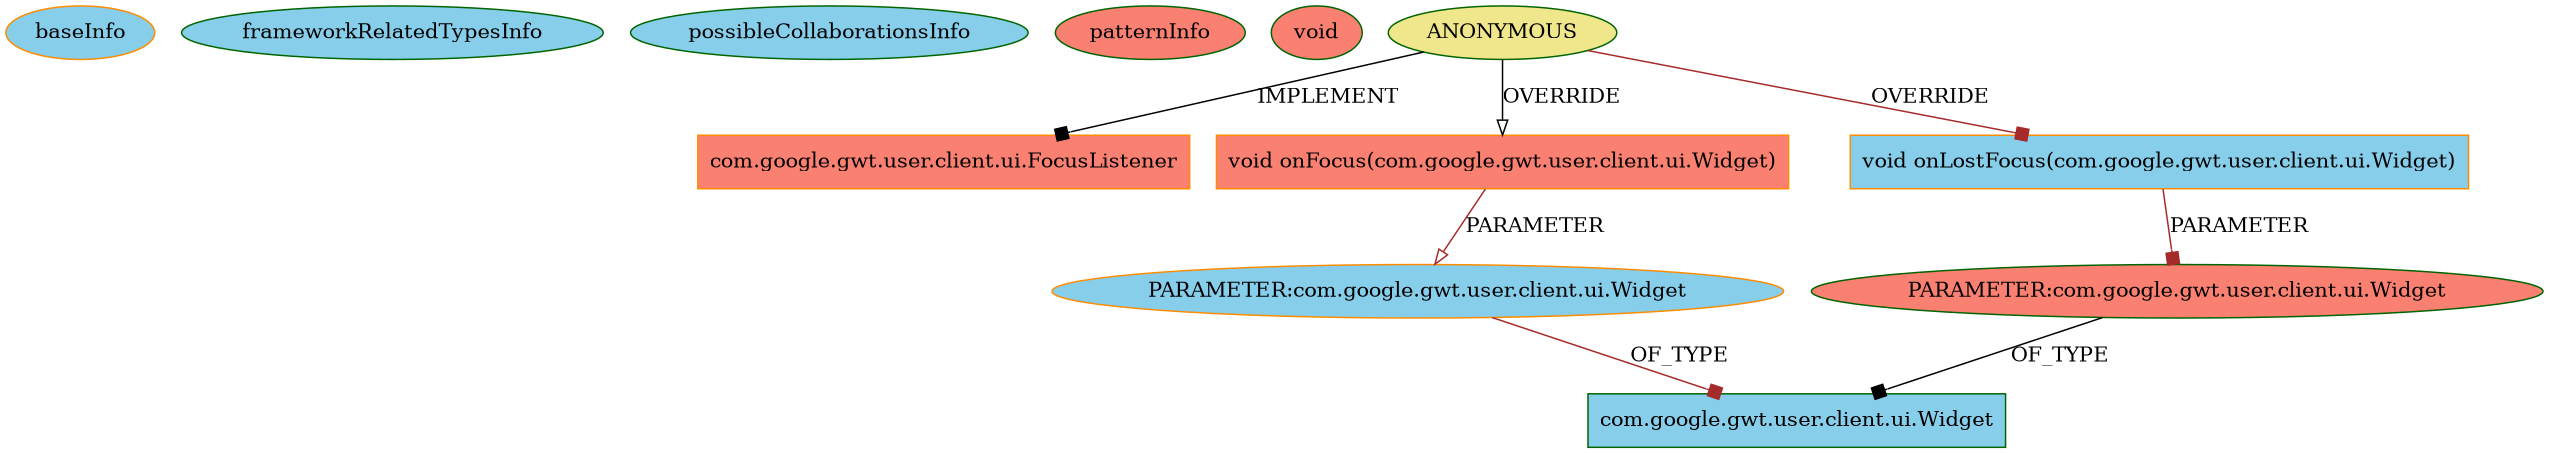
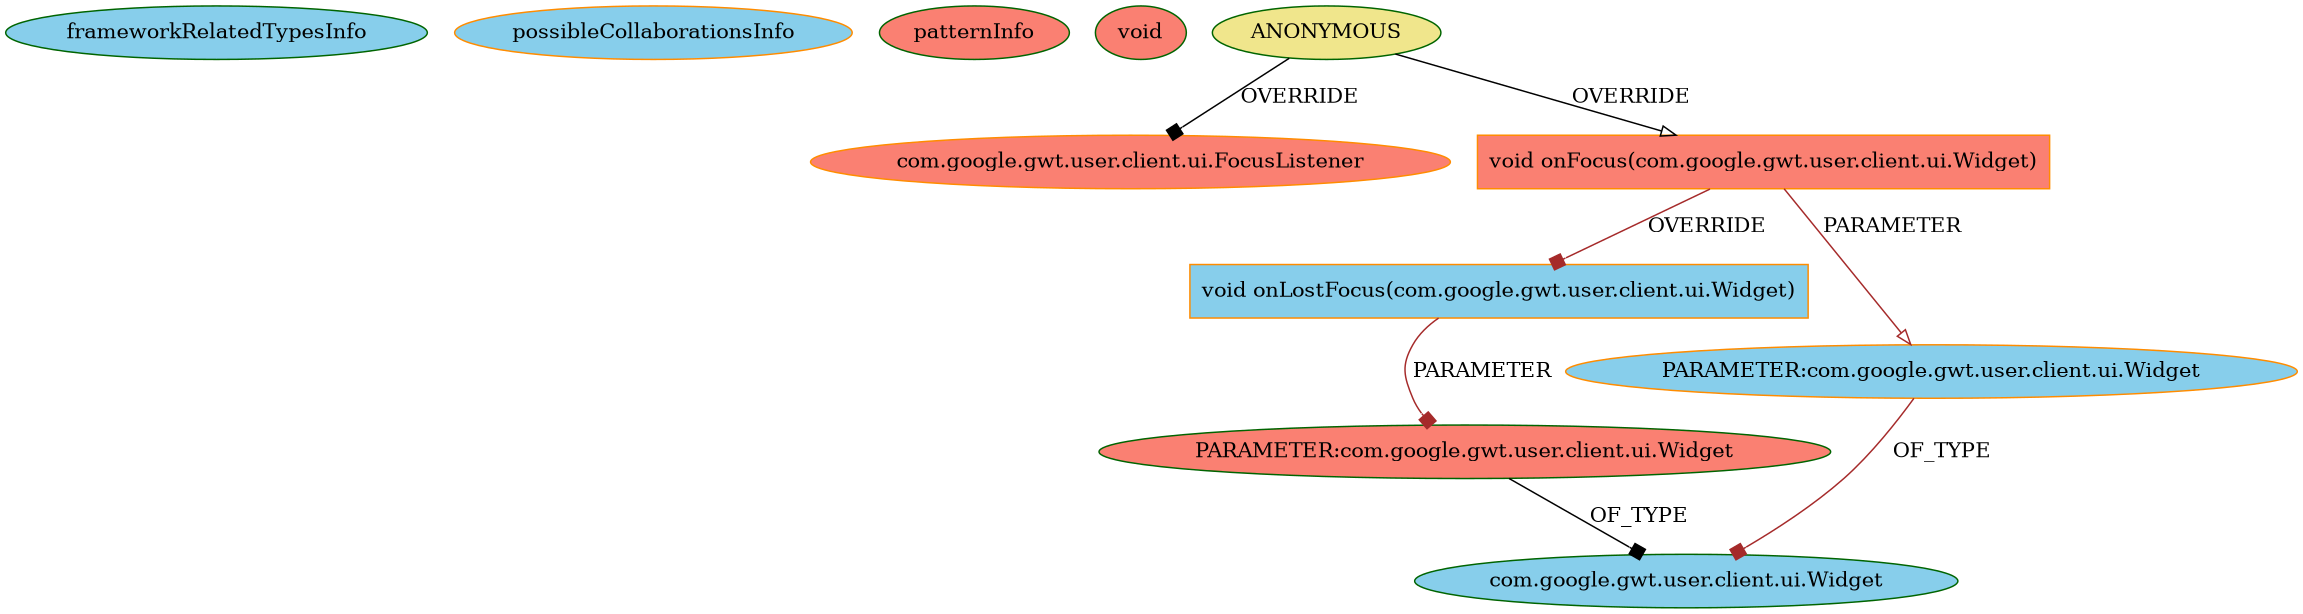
node "baseInfo": removed
node "possibleCollaborationsInfo": color darkgreen -> darkorange
edge "ANONYMOUS" -> "void onLostFocus(com.google.gwt.user.client.ui.Widget)": now "void onFocus(com.google.gwt.user.client.ui.Widget)" -> "void onLostFocus(com.google.gwt.user.client.ui.Widget)"
edge "ANONYMOUS" -> "com.google.gwt.user.client.ui.FocusListener": label "IMPLEMENT" -> "OVERRIDE"
node "com.google.gwt.user.client.ui.FocusListener": shape box -> ellipse
node "com.google.gwt.user.client.ui.Widget": shape box -> ellipse
